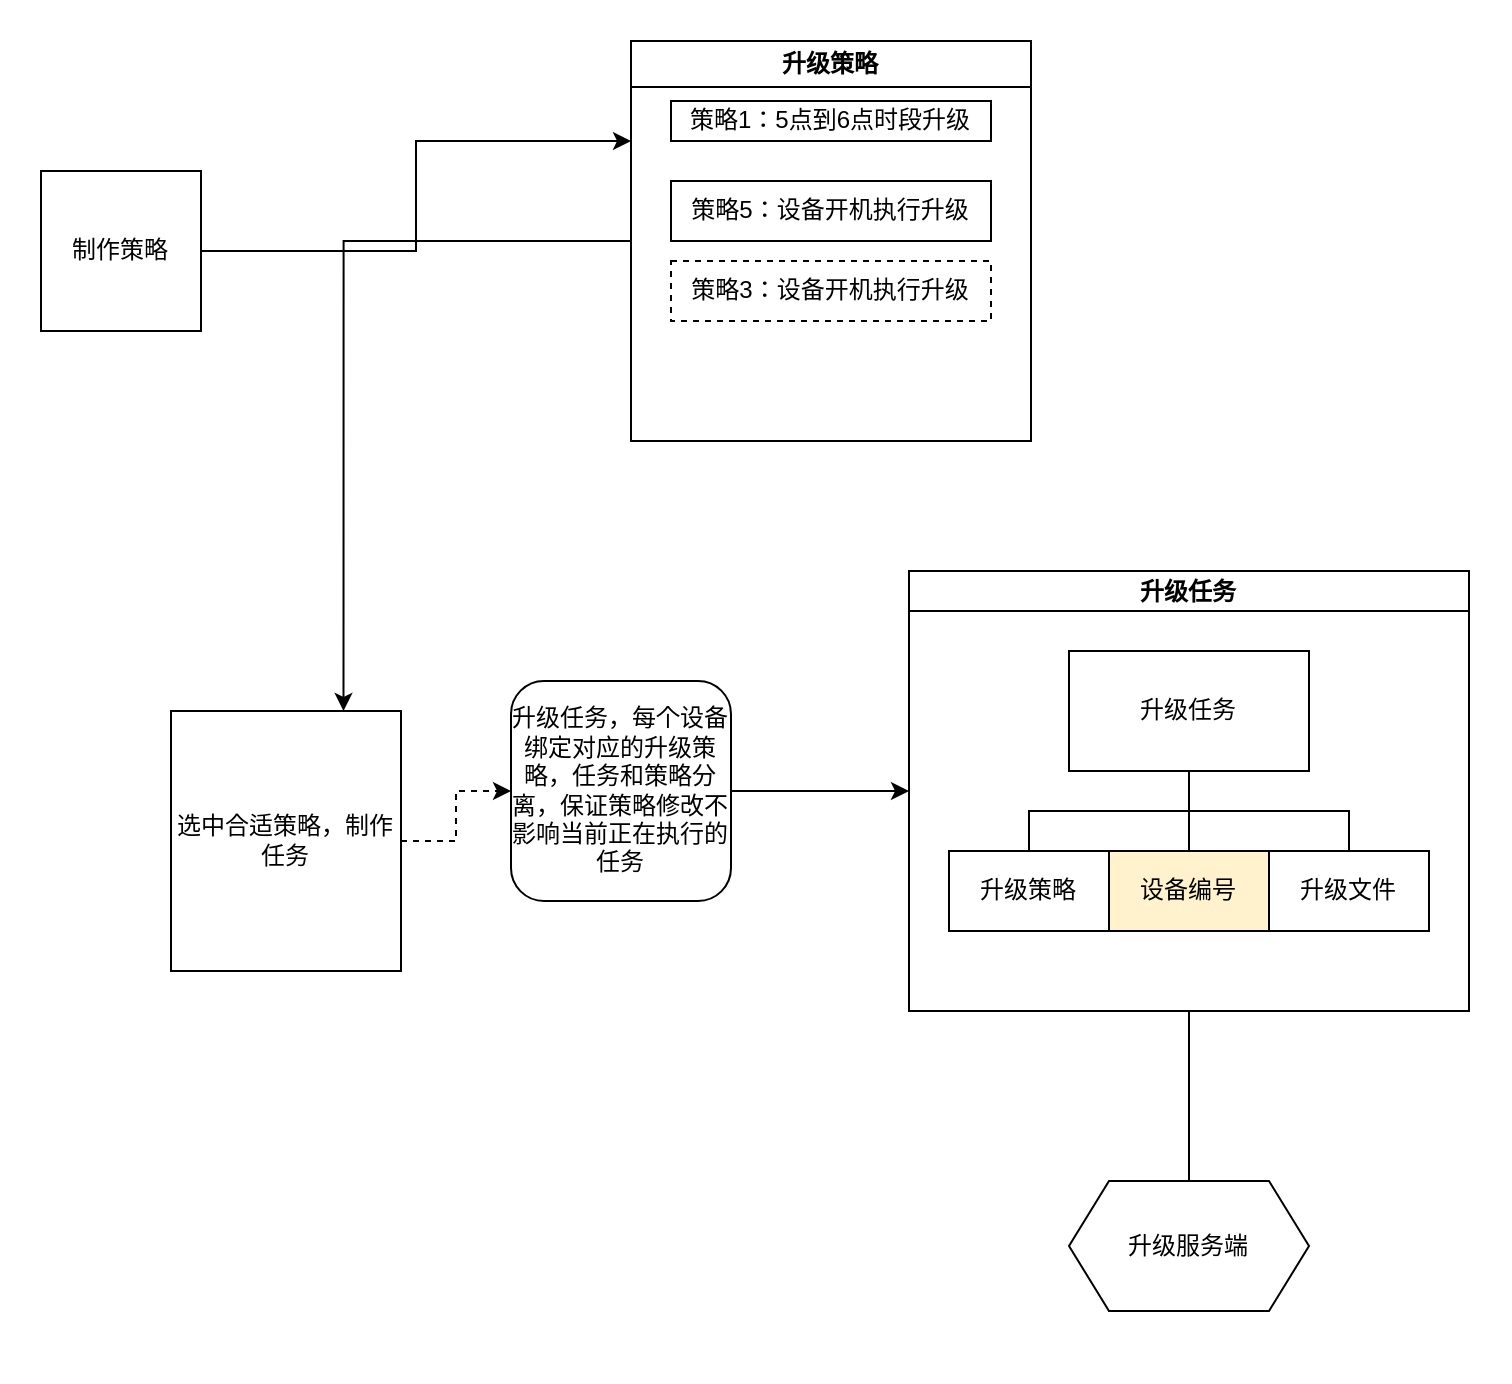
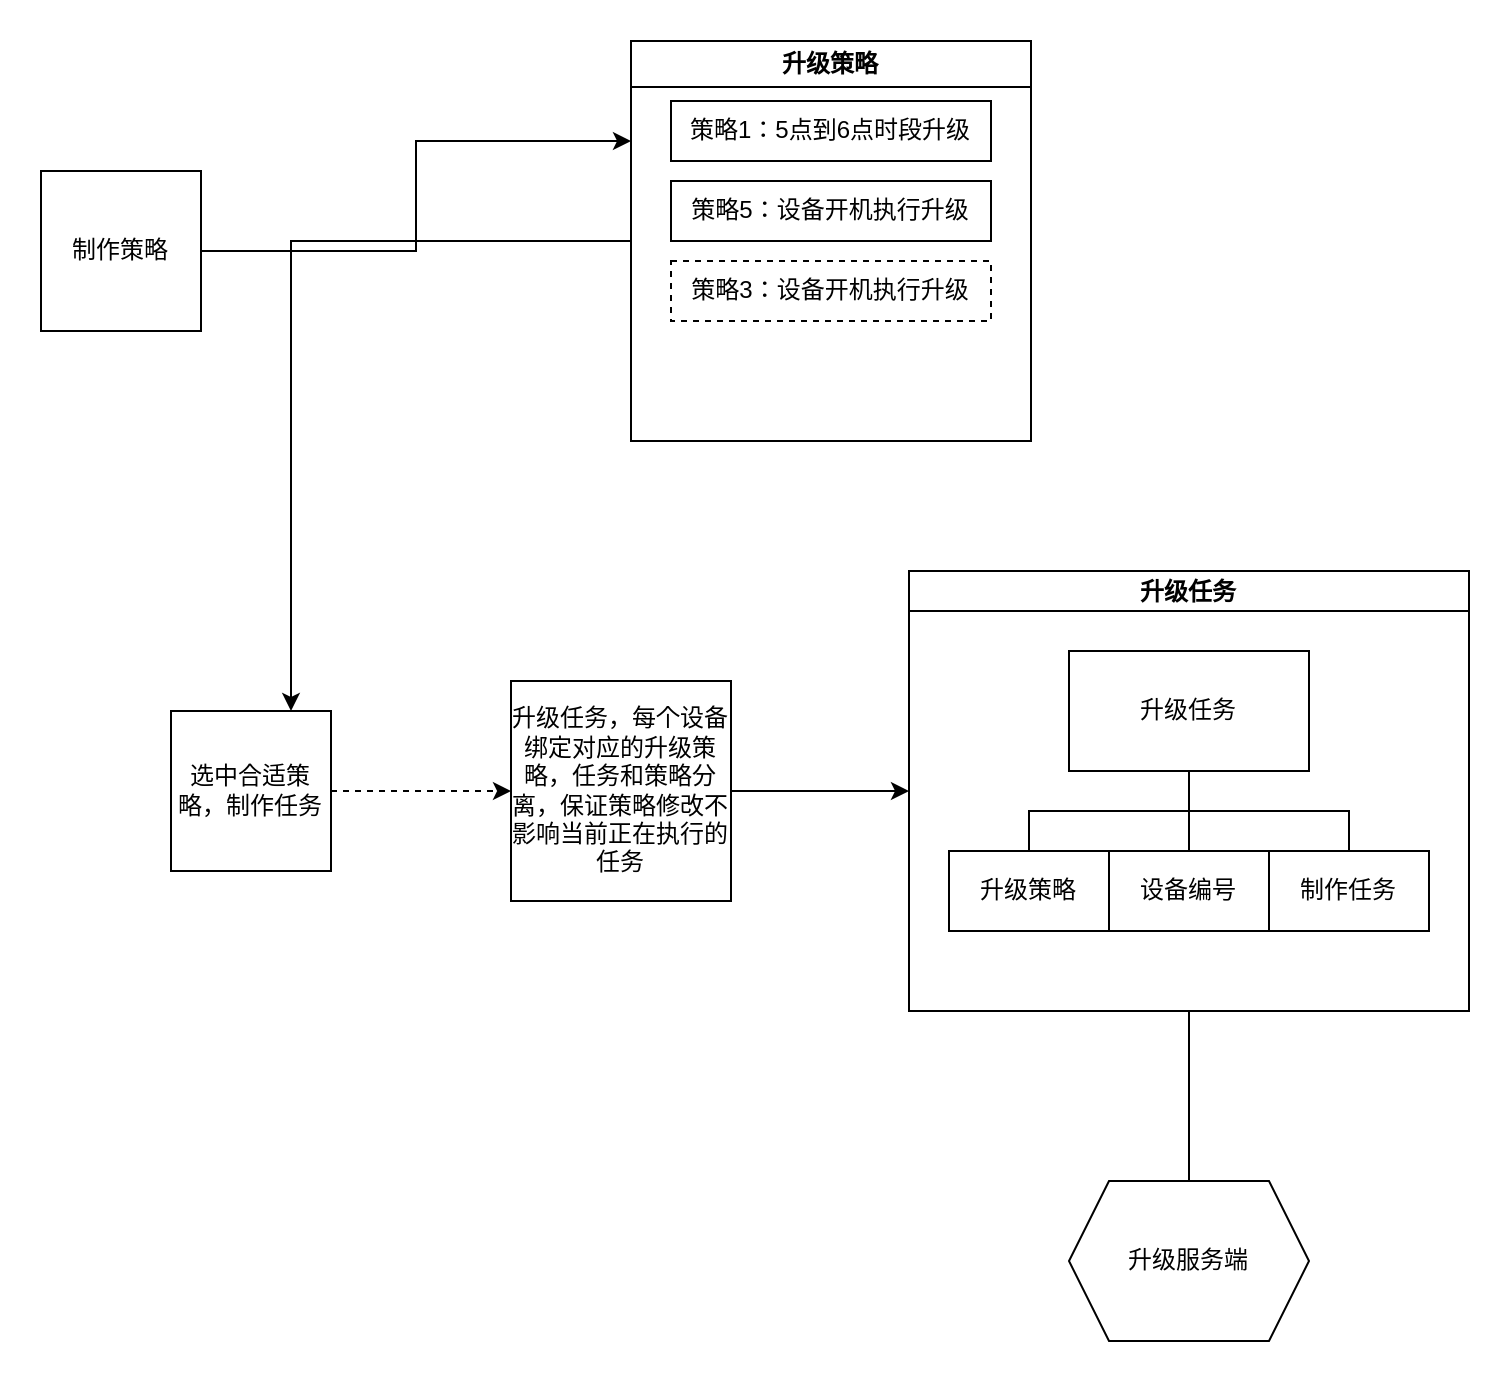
node "策略1：5点到6点时段升级": size 320x40 -> 320x60
node "升级任务，每个设备绑定对应的升级策略，任务和策略分离，保证策略修改不影响当前正在执行的任务": shape rounded rectangle -> rectangle
node "选中合适策略，制作任务": size 230x260 -> 160x160
node "设备编号": fillcolor #fff2cc -> #ffffff
node "升级文件": label "升级文件" -> "制作任务"
node "升级服务端": size 240x130 -> 240x160
